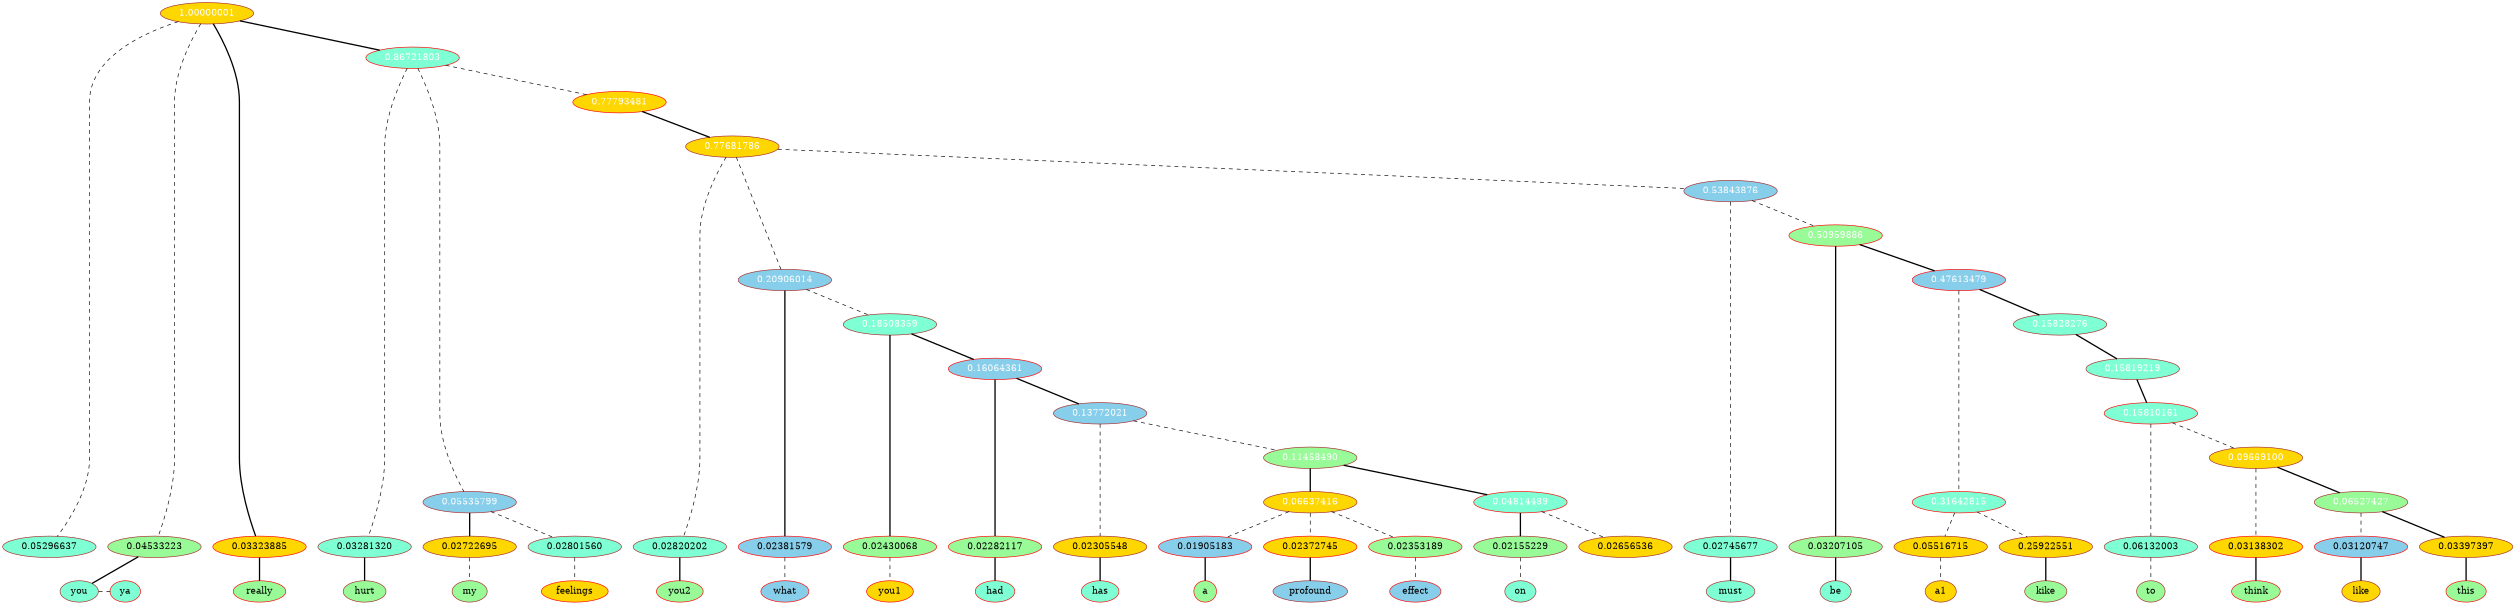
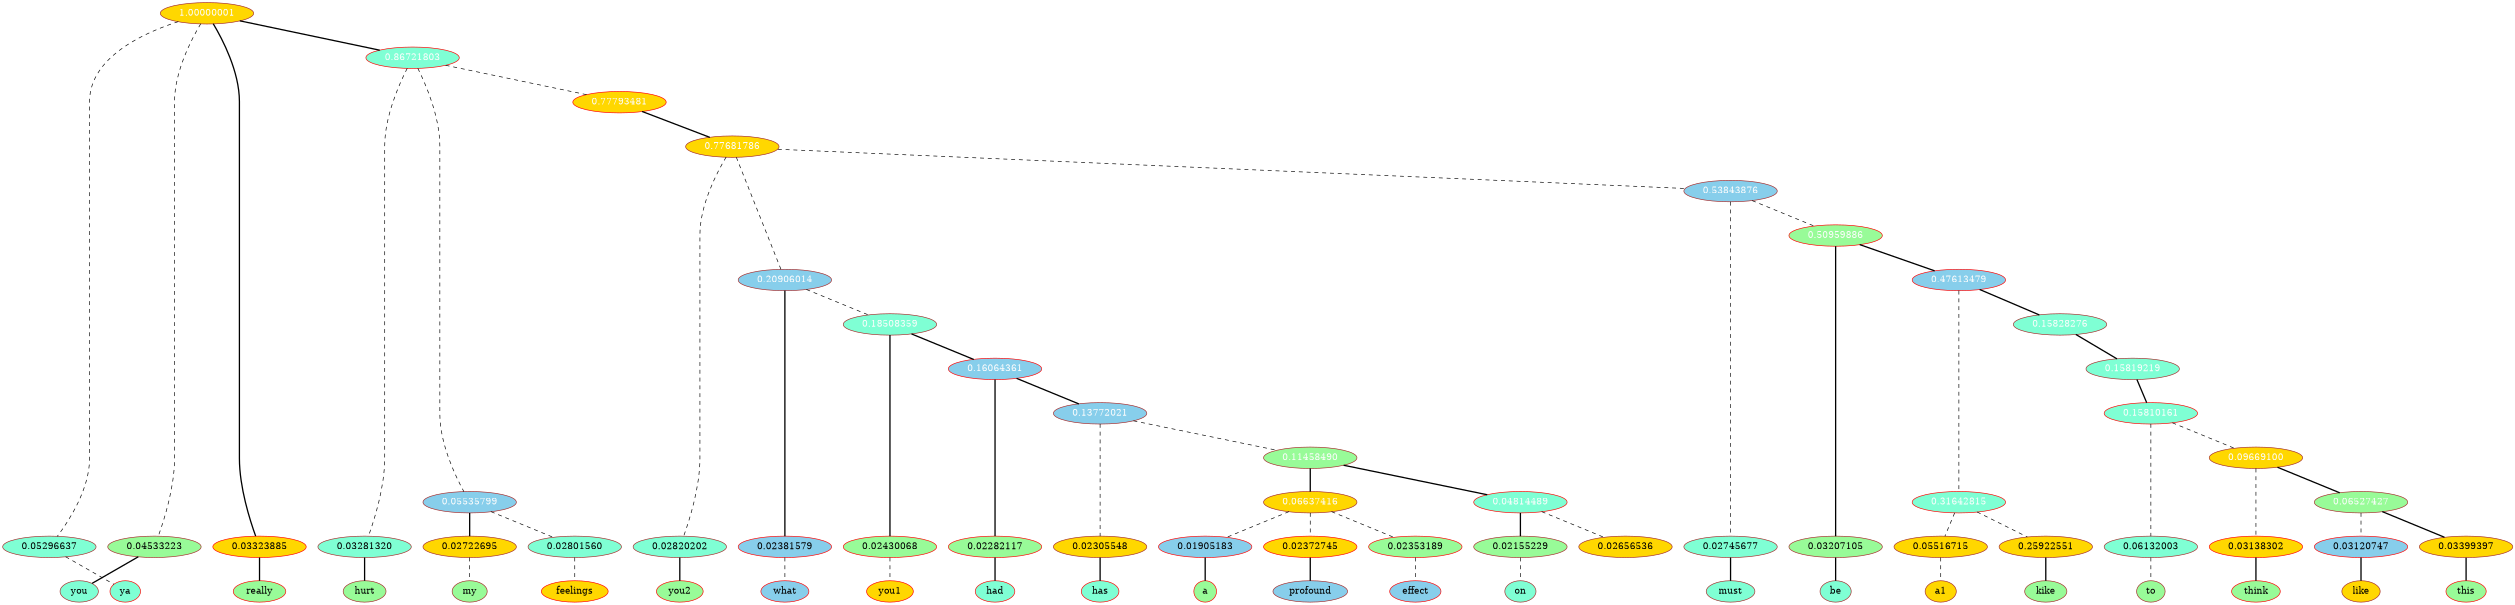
node "0.03397397": label "0.03397397" -> "0.03399397"
edge "you" -- "ya": now "0.05296637" -- "ya"
